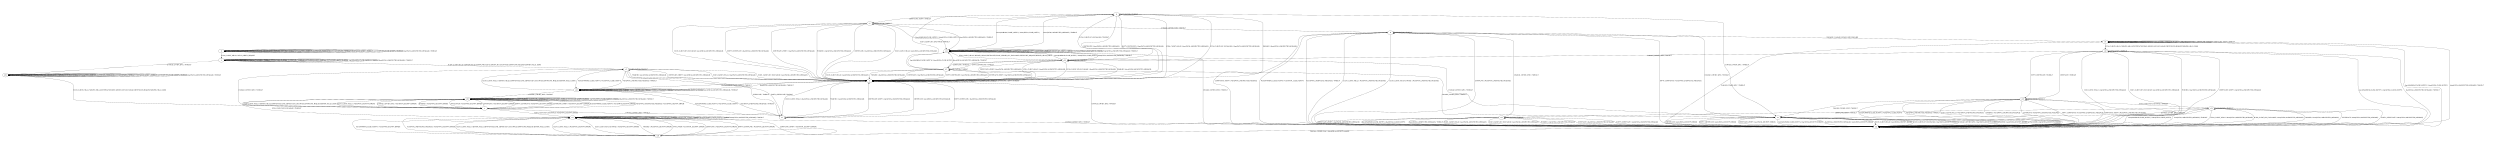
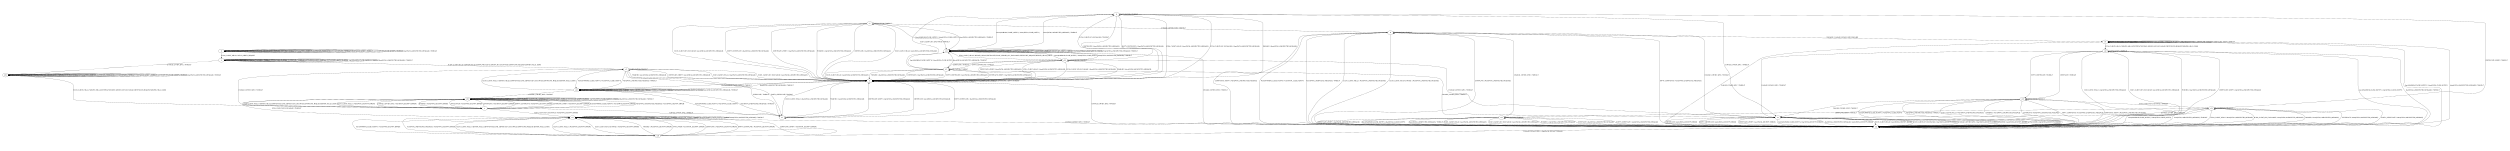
edge "s6" -> "s7": now "s6" -> "s24"
edge "s12" -> "s22": now "s12" -> "s11"
edge "s5" -> "s4": reversed
edge "s10" -> "s18": reversed
